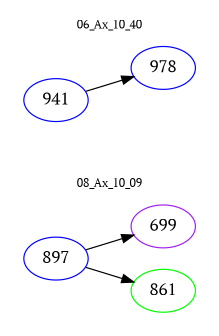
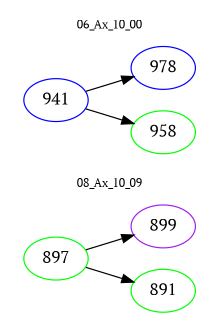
cluster "06_Ax_10_40": label "06_Ax_10_40" -> "06_Ax_10_00"
node "958": added
node "699": label "699" -> "899"
node "897": color blue -> green
node "861": label "861" -> "891"
